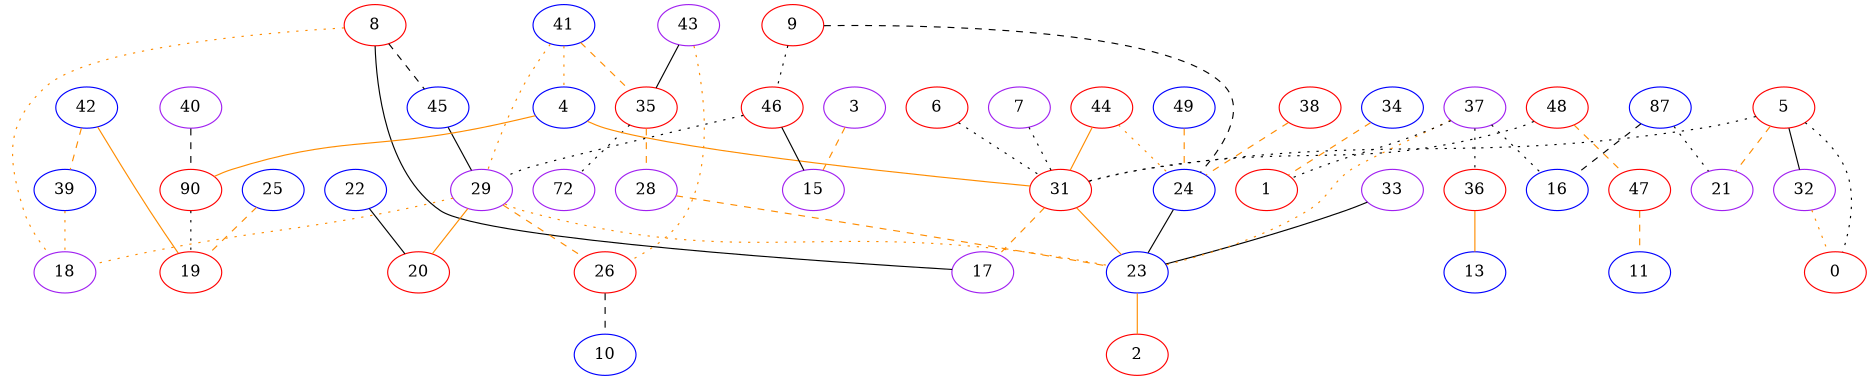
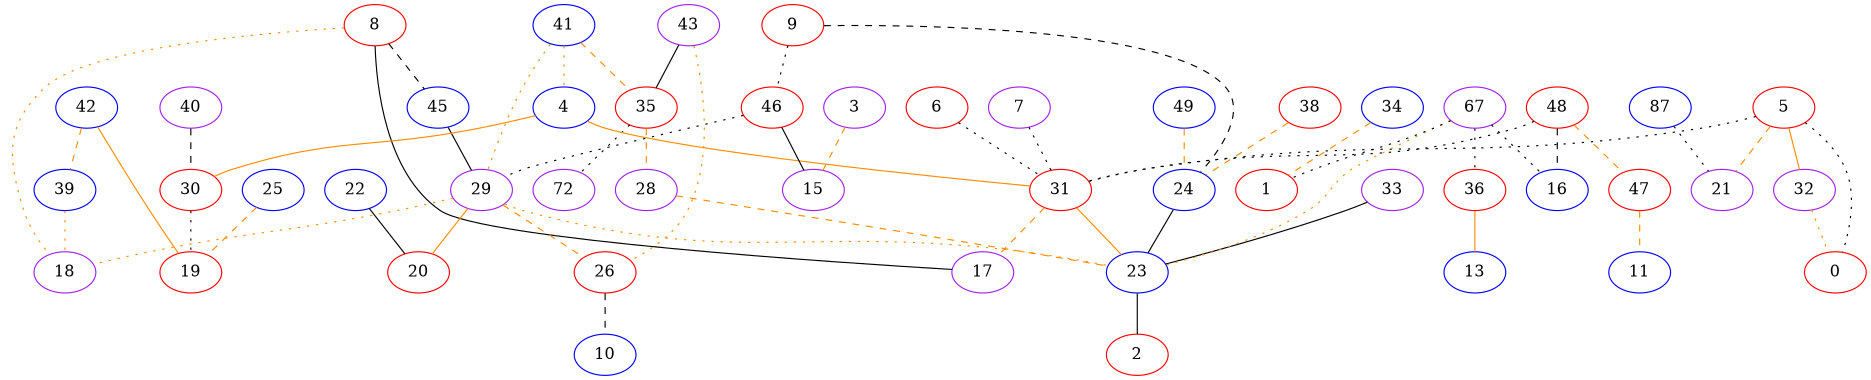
node "44": removed
node "37": label "37" -> "67"
edge "87" -- "16": now "48" -- "16"
edge "5" -- "32": color black -> darkorange
node "90": label "90" -> "30"
edge "23" -- "2": color darkorange -> black
